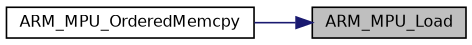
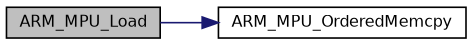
edge "ARM_MPU_OrderedMemcpy" -> "ARM_MPU_Load": reversed
